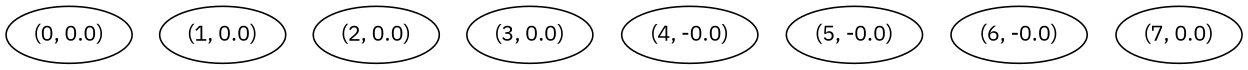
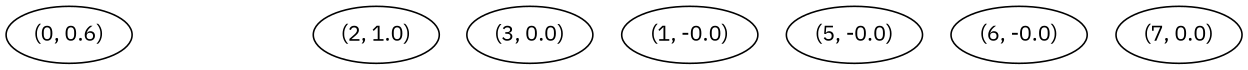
node "(0, 0.0)": label "(0, 0.0)" -> "(0, 0.6)"
node "(1, 0.0)": removed
node "(2, 0.0)": label "(2, 0.0)" -> "(2, 1.0)"
node "(4, -0.0)": label "(4, -0.0)" -> "(1, -0.0)"
